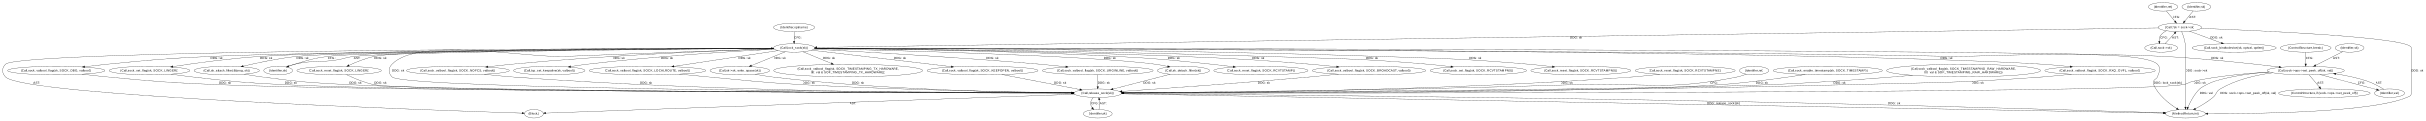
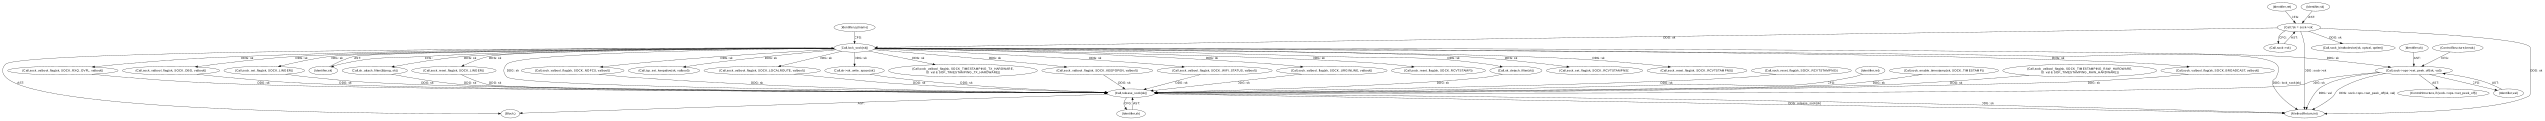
node "(Call,sock_valbool_flag(sk, SOCK_WIFI_STATUS, valbool))": added
